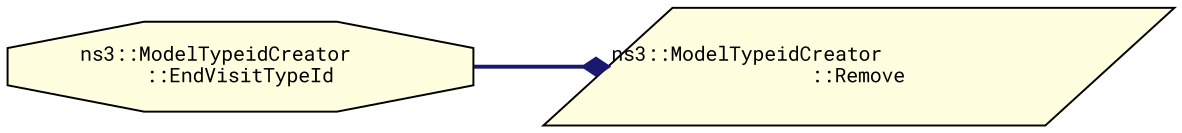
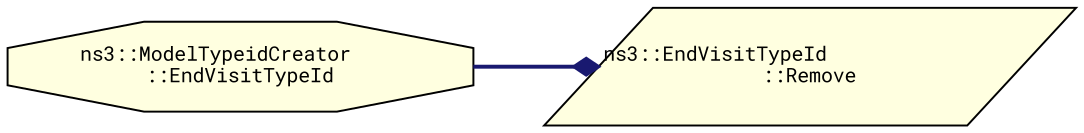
node "ns3::ModelTypeidCreator ::Remove": label "ns3::ModelTypeidCreator ::Remove" -> "ns3::EndVisitTypeId ::Remove"
